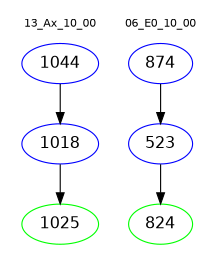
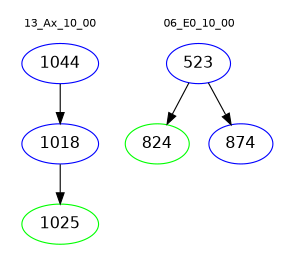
edge "874" -> "523": reversed
